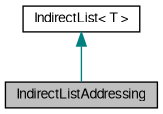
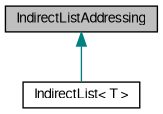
edge "IndirectListAddressing" -> "IndirectList< T >": reversed
